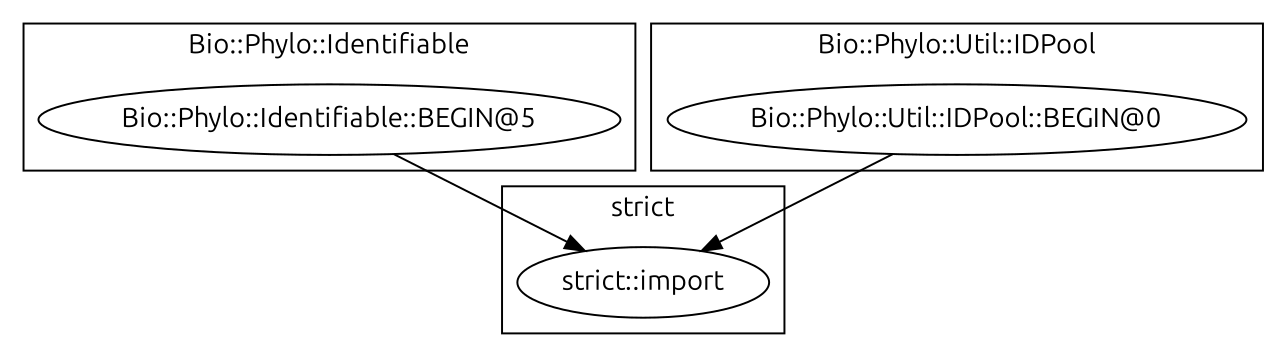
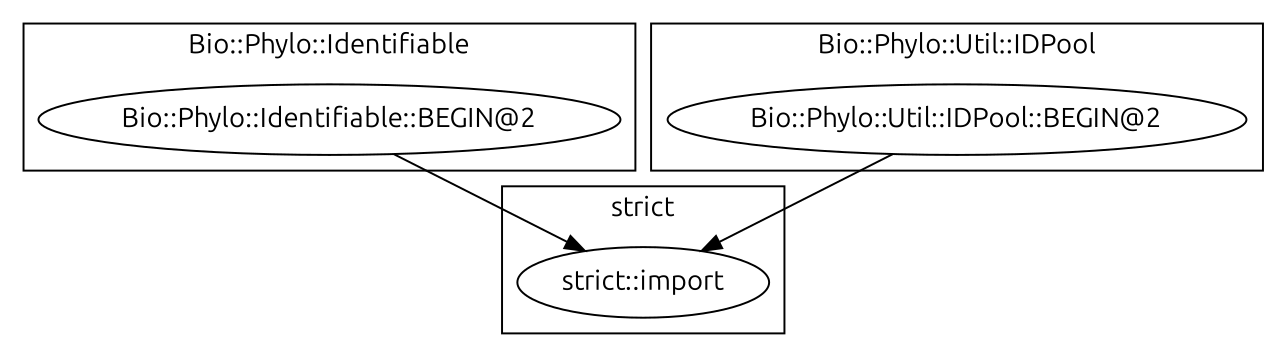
node "Bio::Phylo::Identifiable::BEGIN@5": label "Bio::Phylo::Identifiable::BEGIN@5" -> "Bio::Phylo::Identifiable::BEGIN@2"
node "Bio::Phylo::Util::IDPool::BEGIN@0": label "Bio::Phylo::Util::IDPool::BEGIN@0" -> "Bio::Phylo::Util::IDPool::BEGIN@2"
